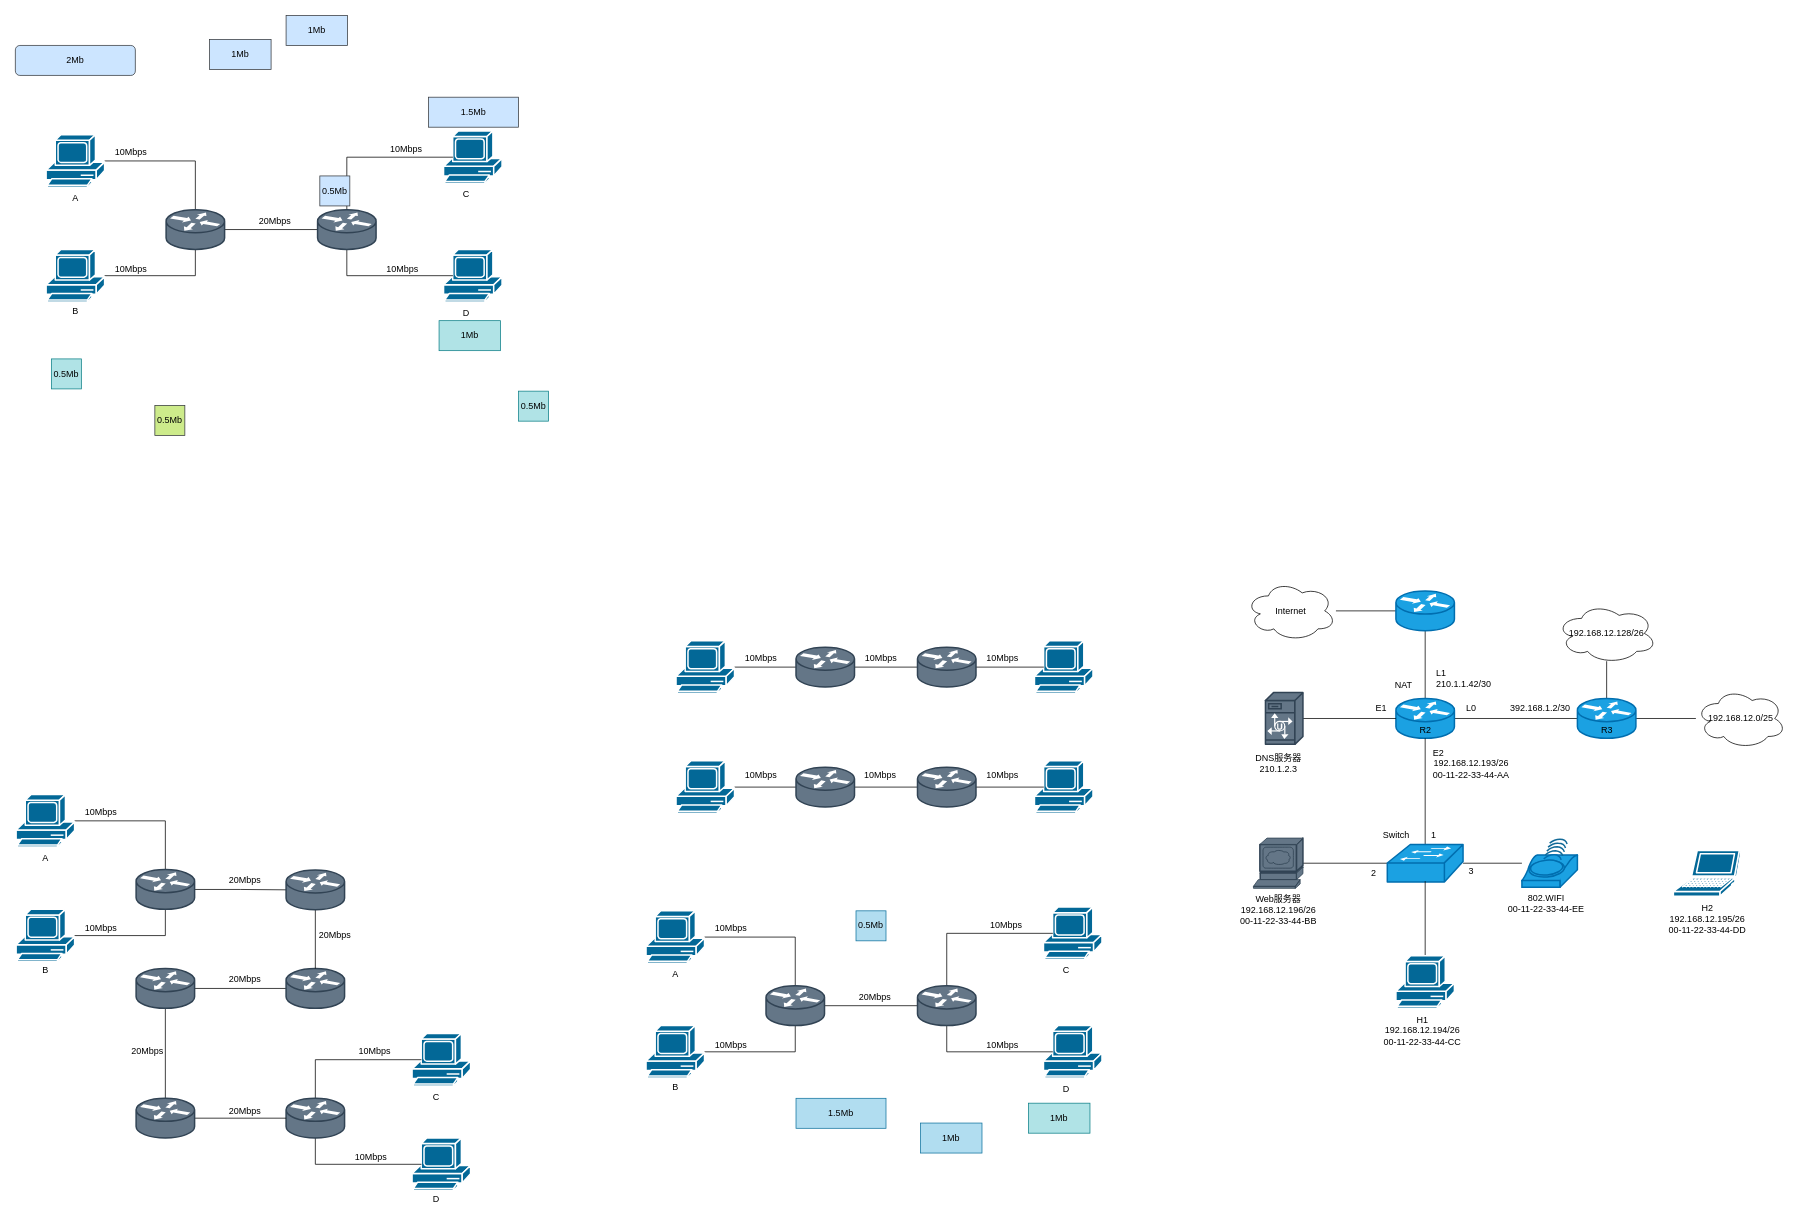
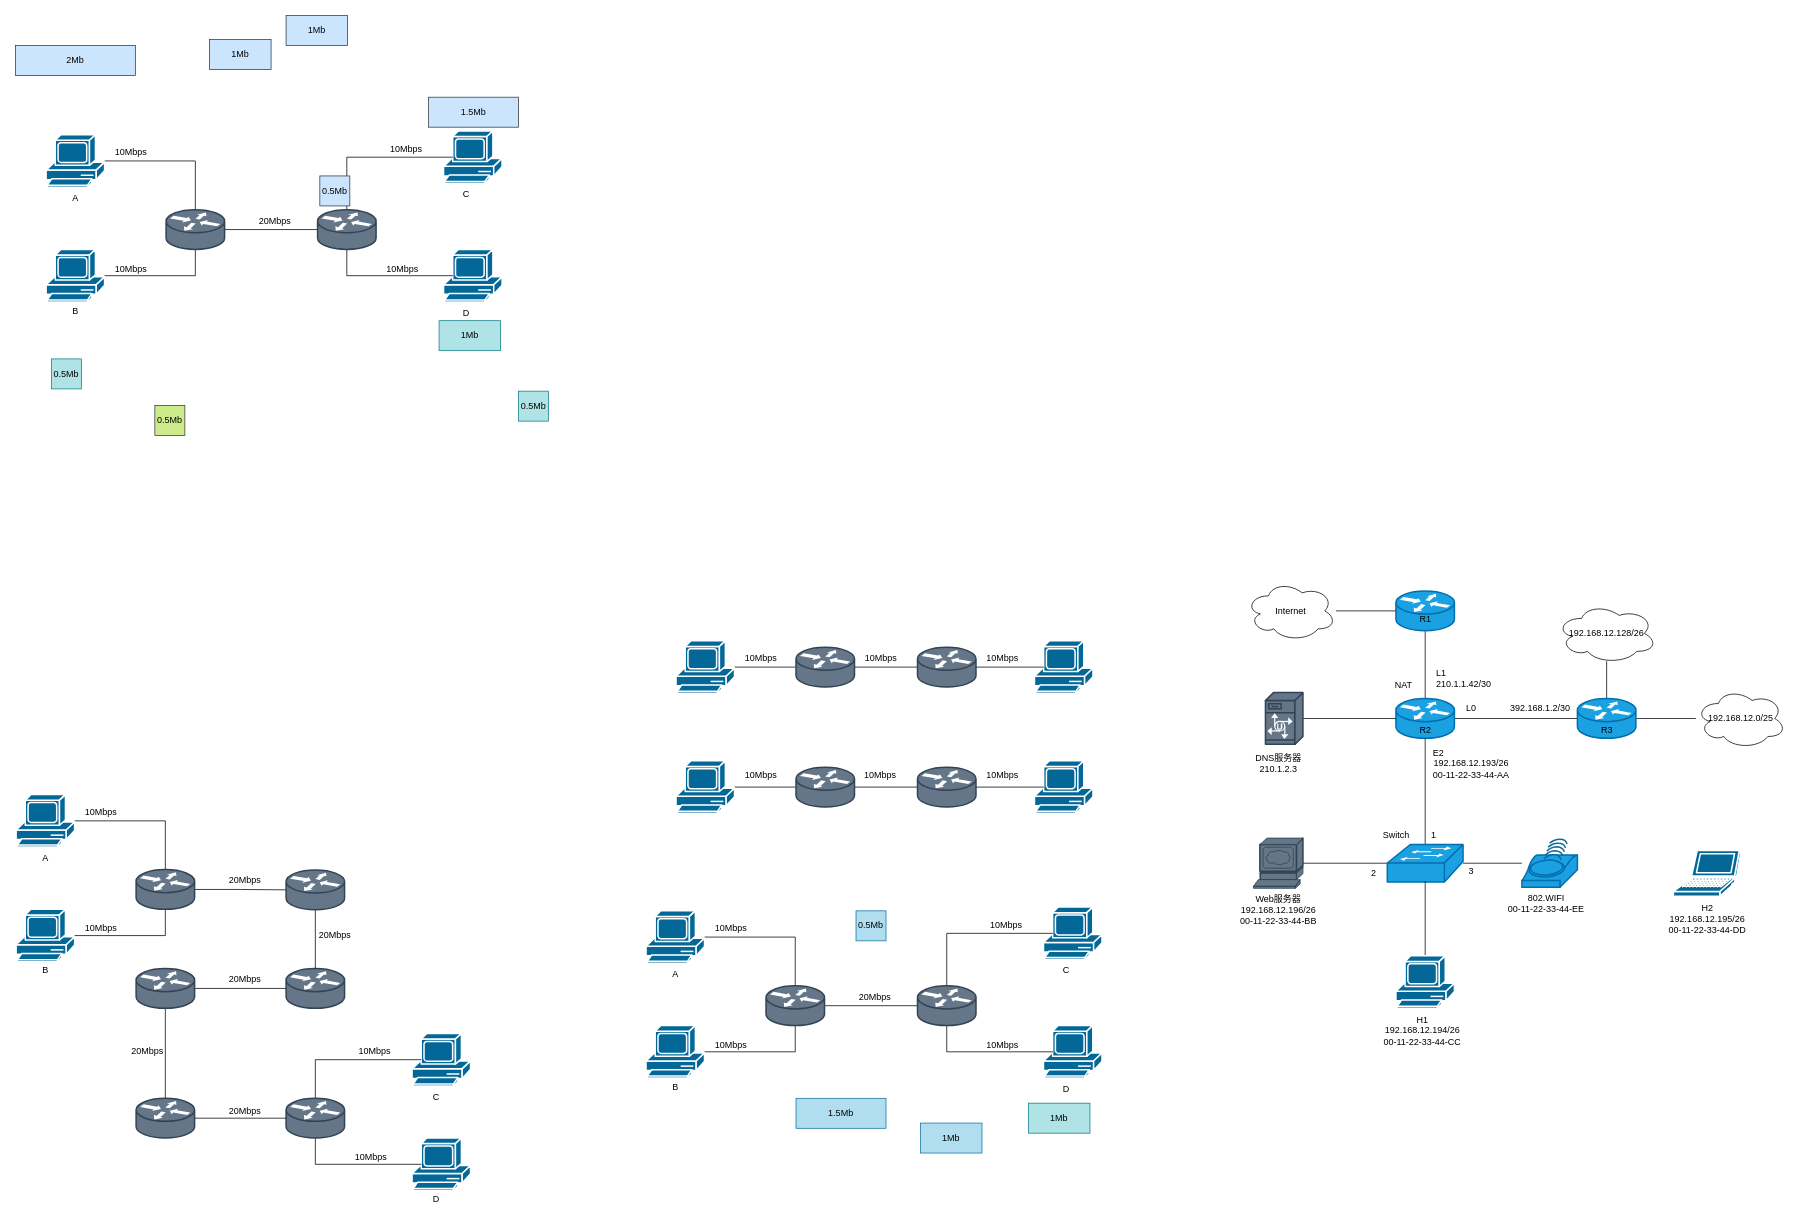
node "2Mb": shape rounded rectangle -> rectangle
node "R1": added
node "E1": removed
